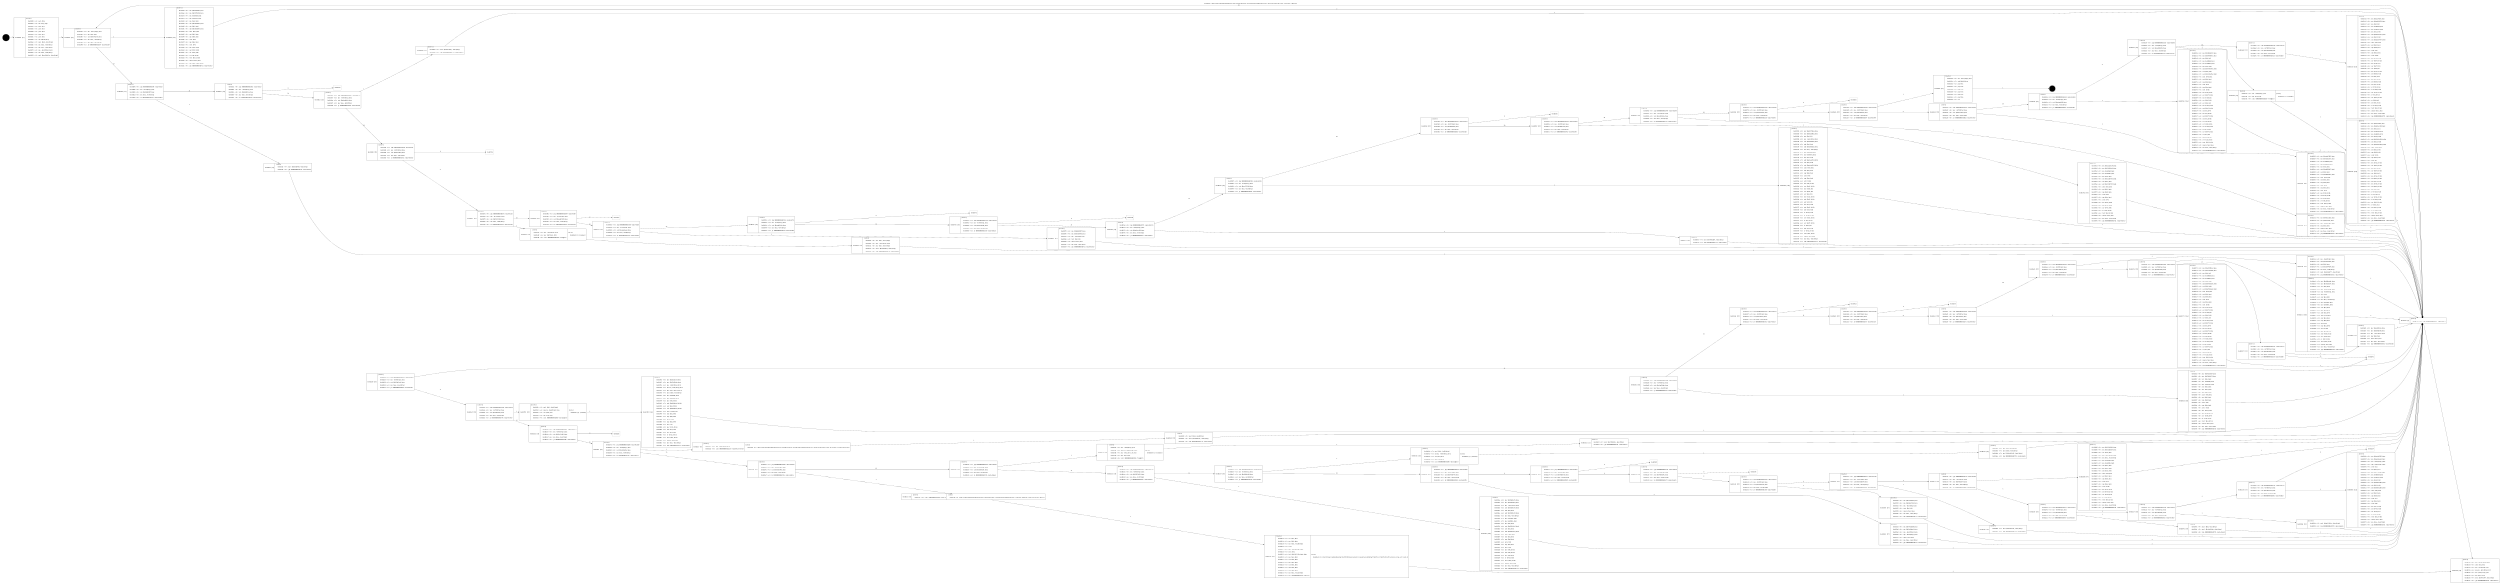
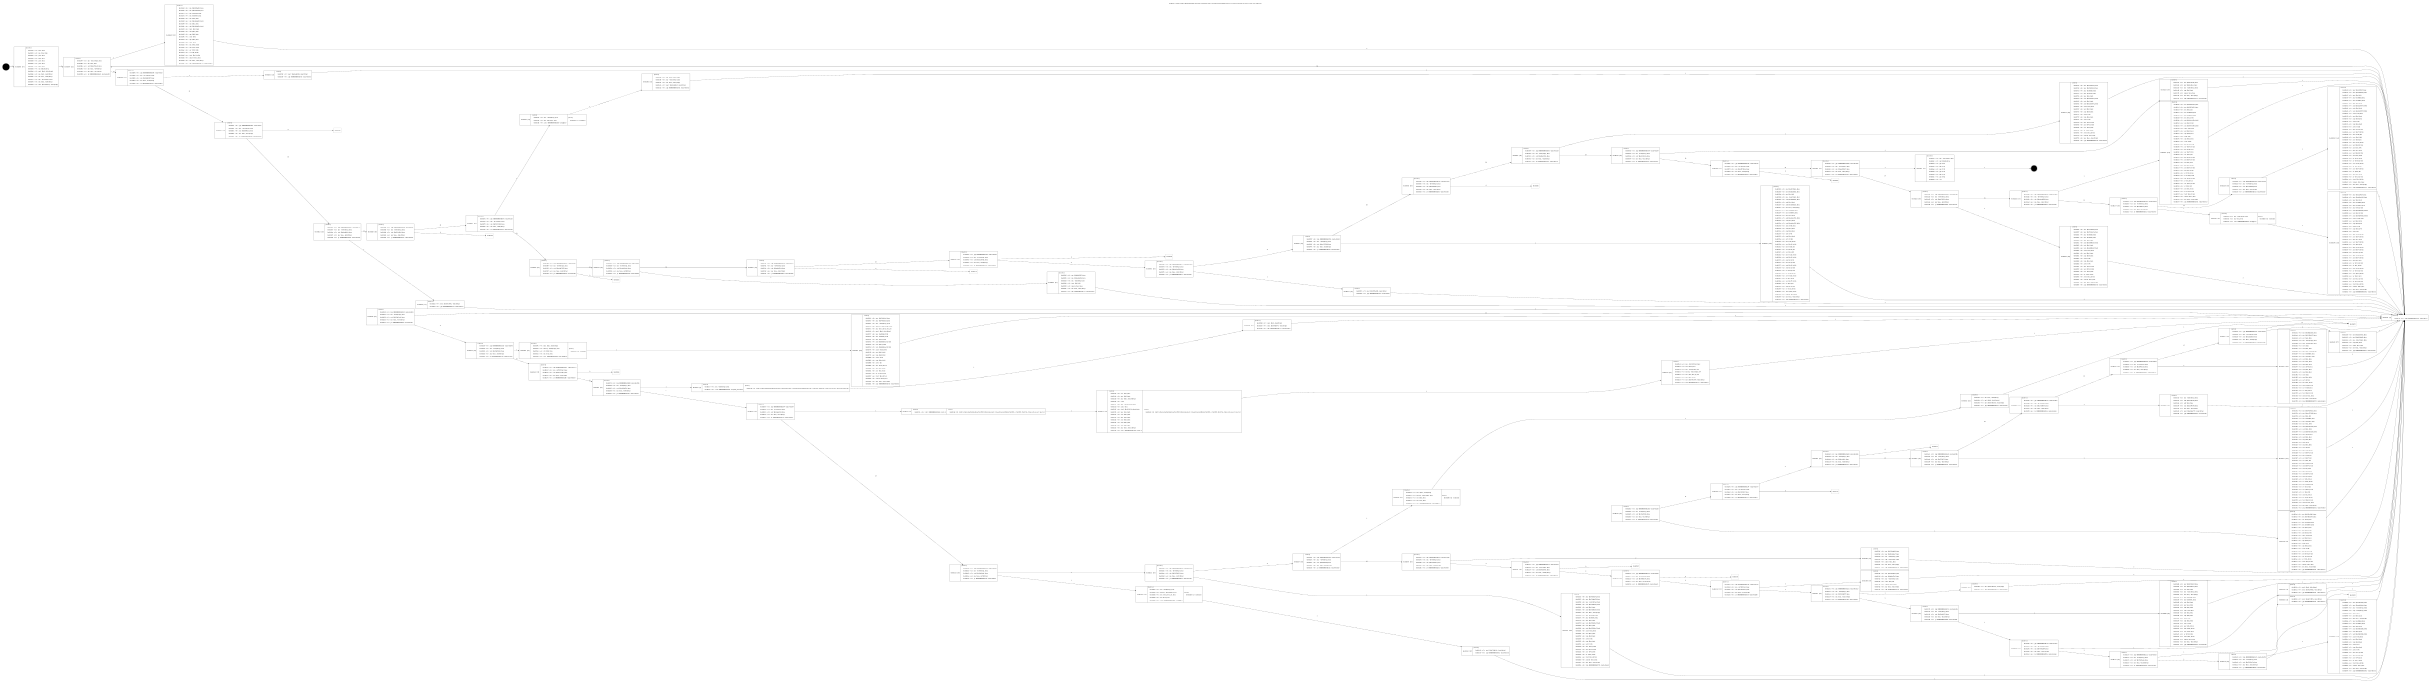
edge "0x402731 [5]" -> "0x40214d [36]": reversed
